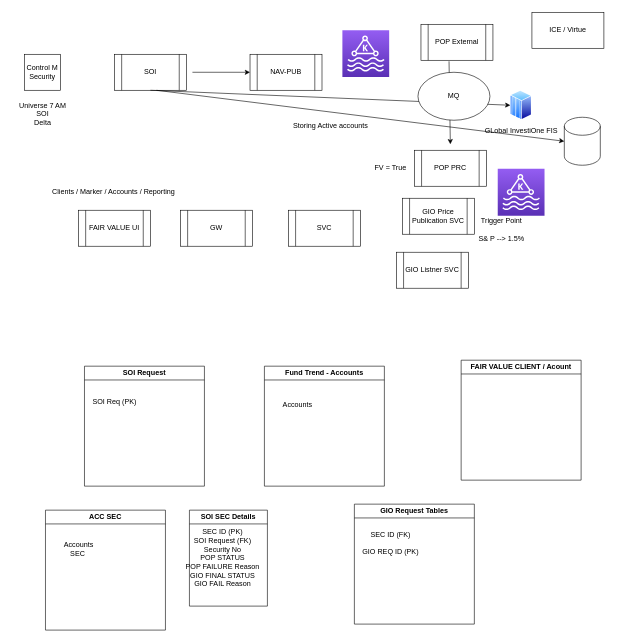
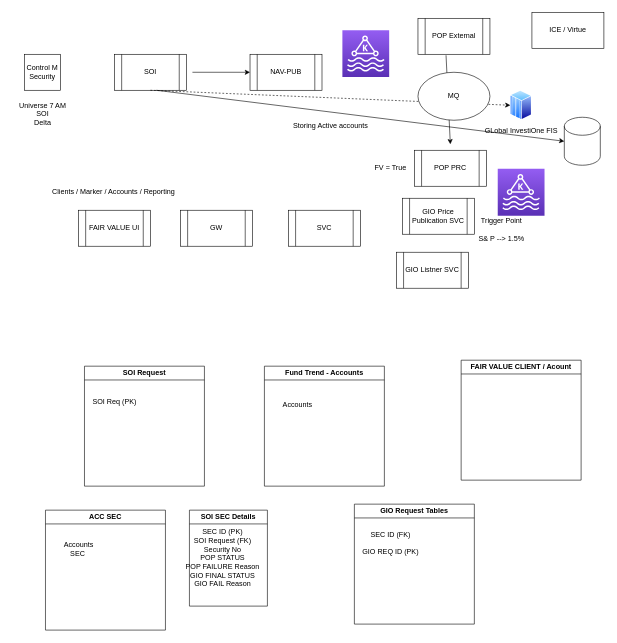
node "POP External": moved (457, 42) -> (454, 36)
edge "SOI" -> "GLobal InvestiOne FIS": style solid -> dashed
